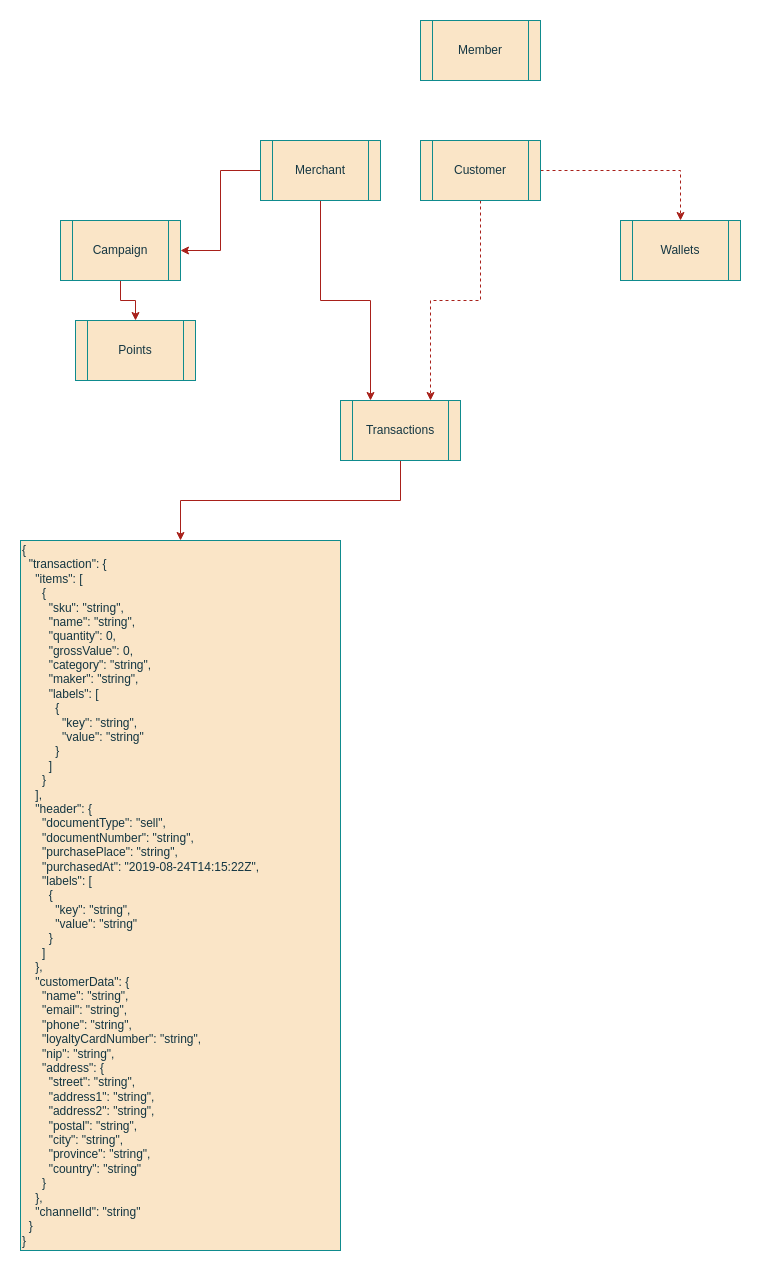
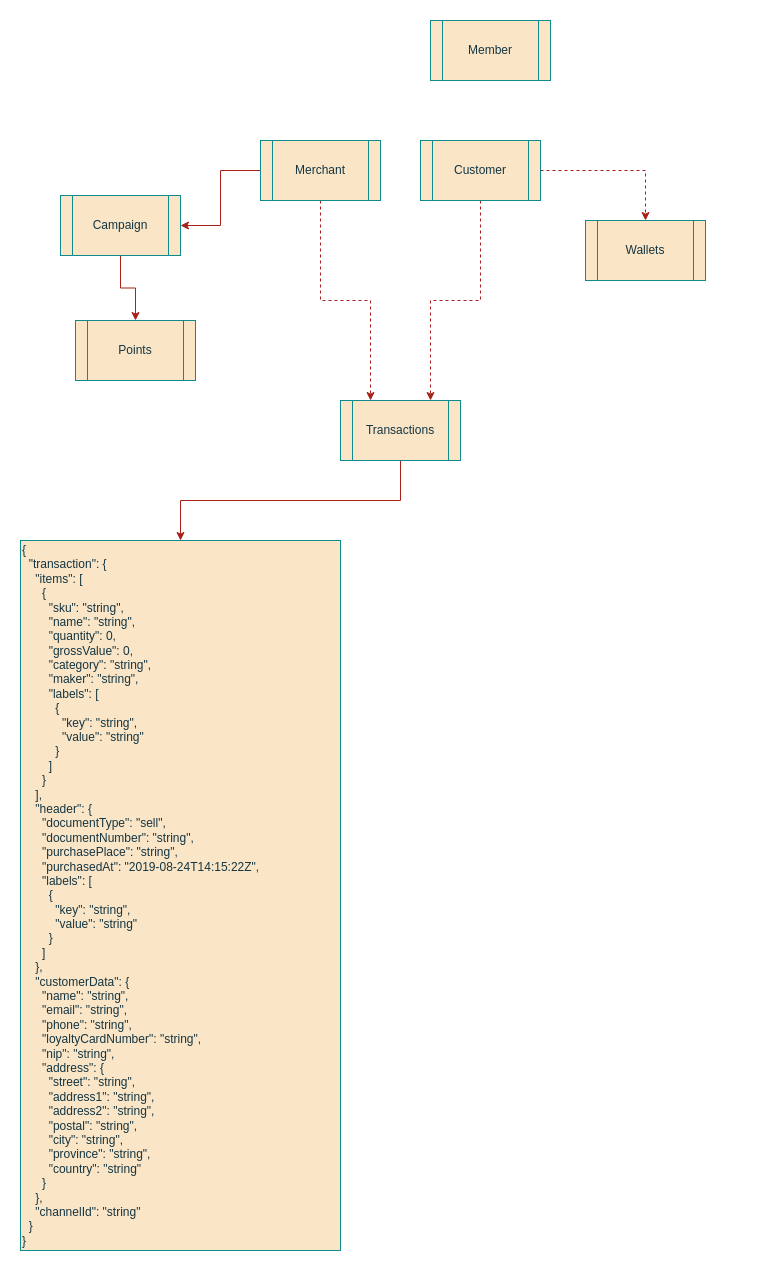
node "Member": moved (481, 51) -> (491, 51)
node "Campaign": moved (121, 251) -> (121, 226)
node "Wallets": moved (681, 251) -> (646, 251)
edge "Merchant" -> "Transactions": style solid -> dashed
